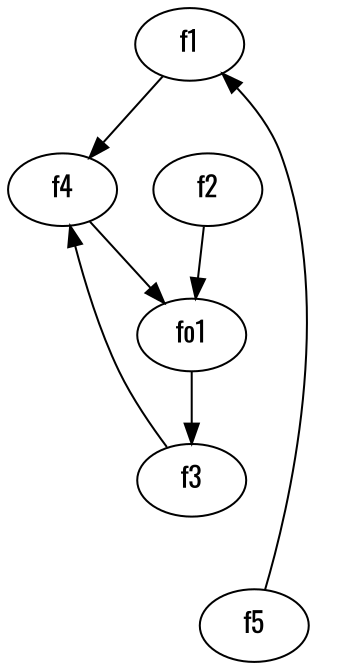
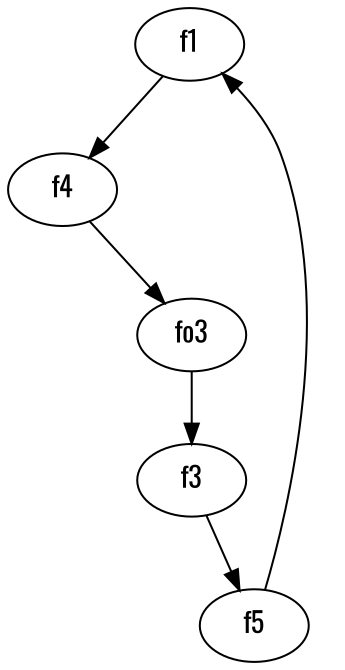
node "f2": removed
node "fo1": label "fo1" -> "fo3"
edge "f3" -> "f4": now "f3" -> "f5"
